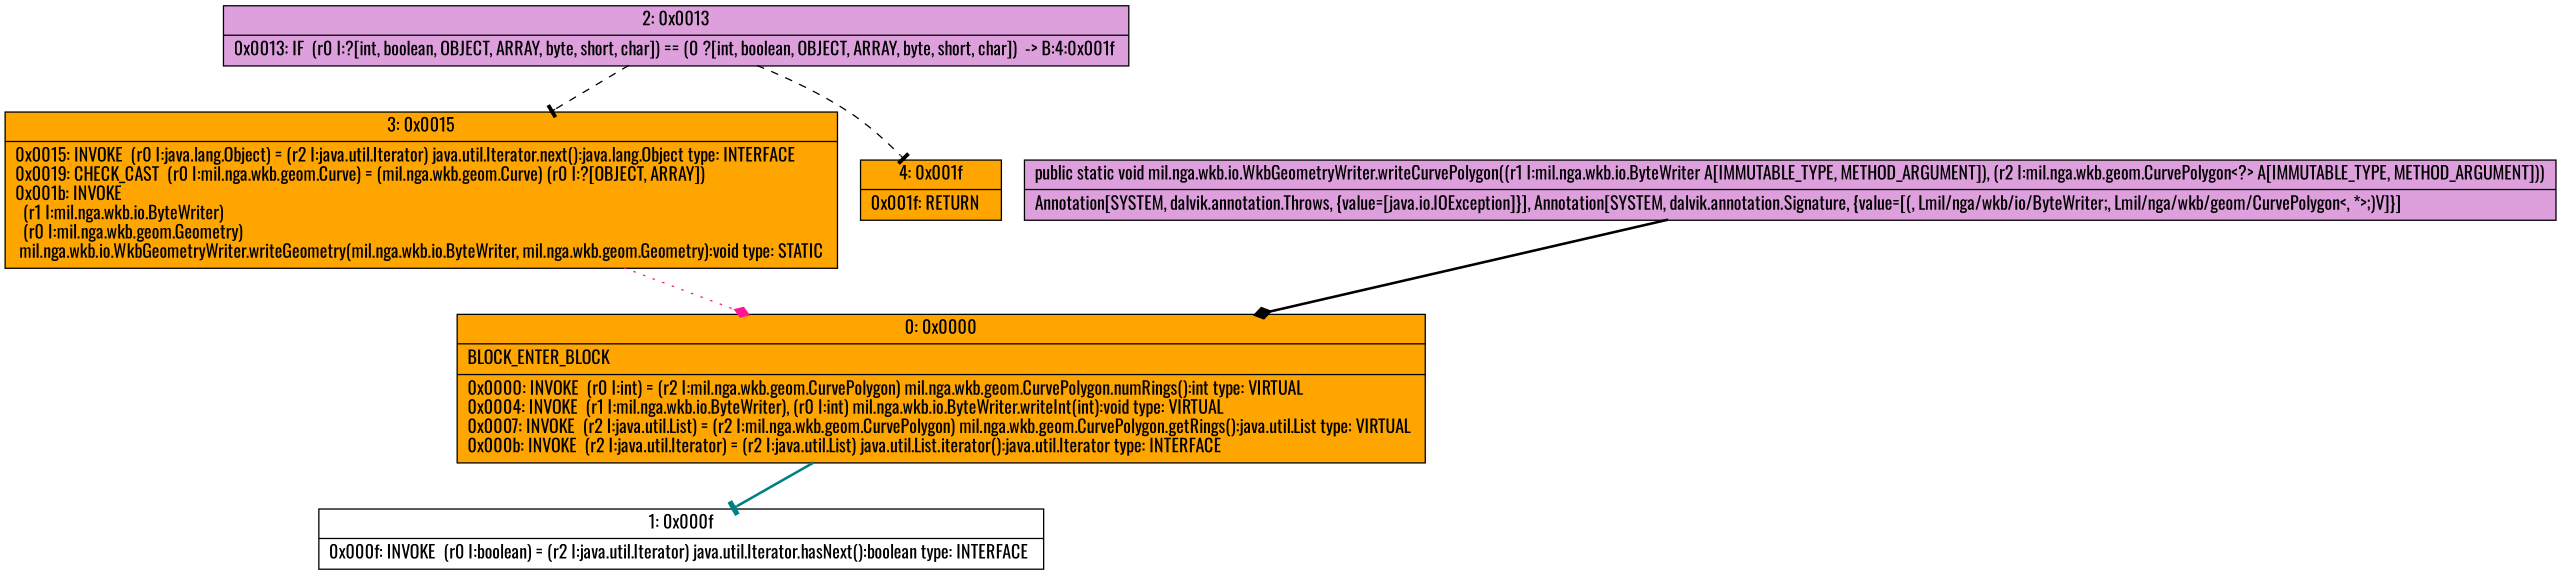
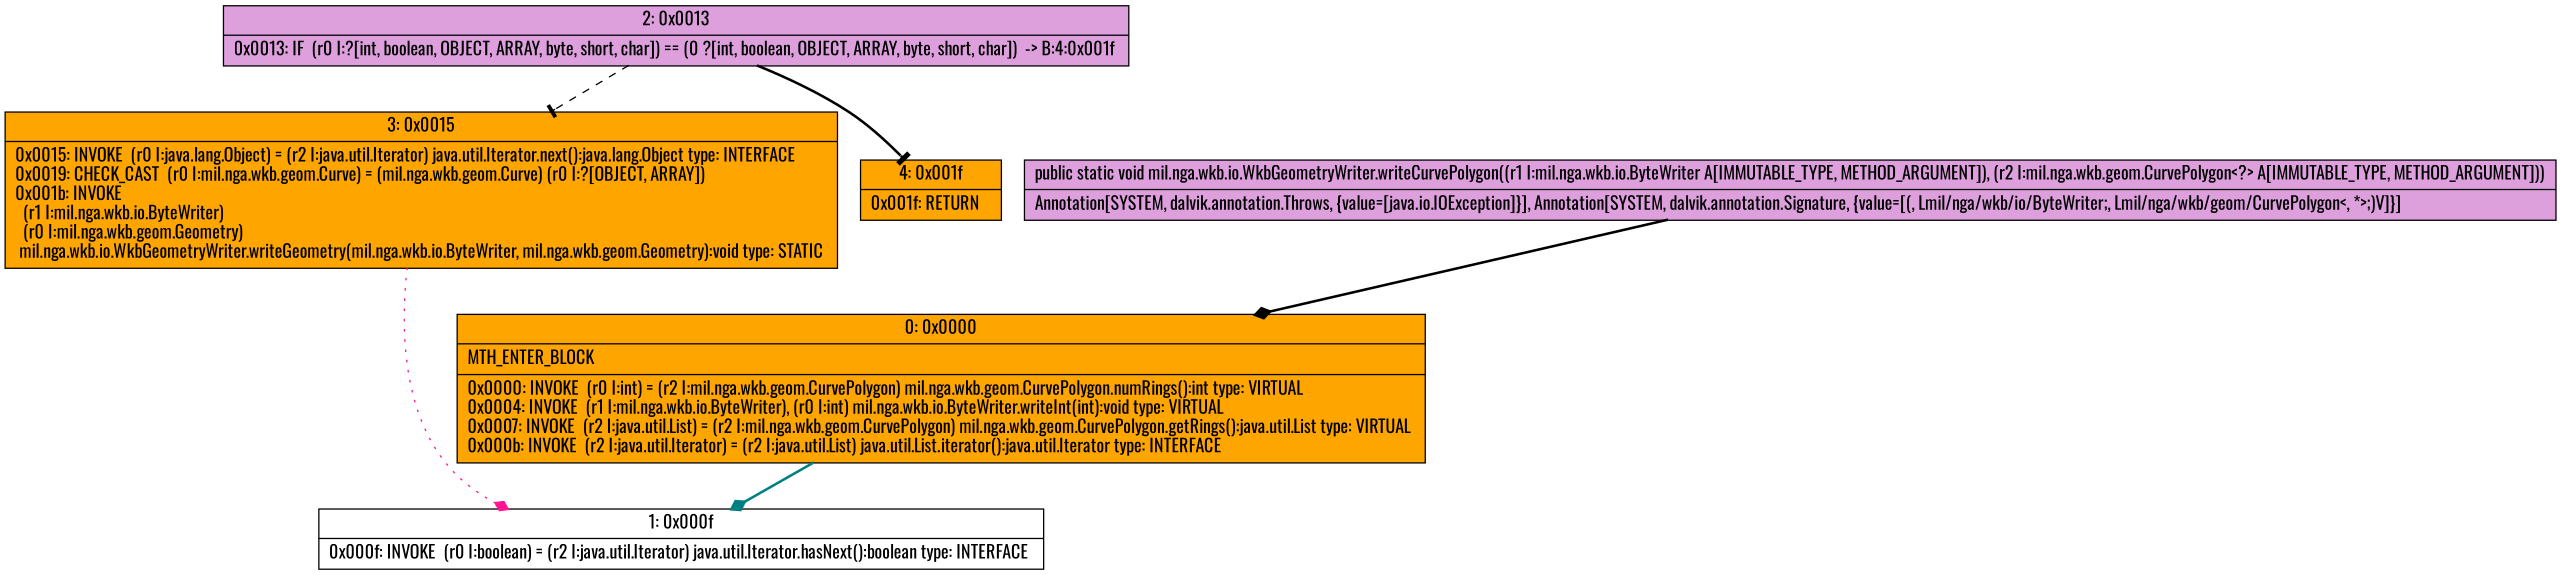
edge "2: 0x0013" -> "4: 0x001f": style dashed -> bold
edge "3: 0x0015" -> "0: 0x0000": now "3: 0x0015" -> "1: 0x000f"
node "0: 0x0000": text "BLOCK_ENTER_BLOCK" -> "MTH_ENTER_BLOCK"
edge "0: 0x0000" -> "1: 0x000f": arrowhead tee -> diamond
